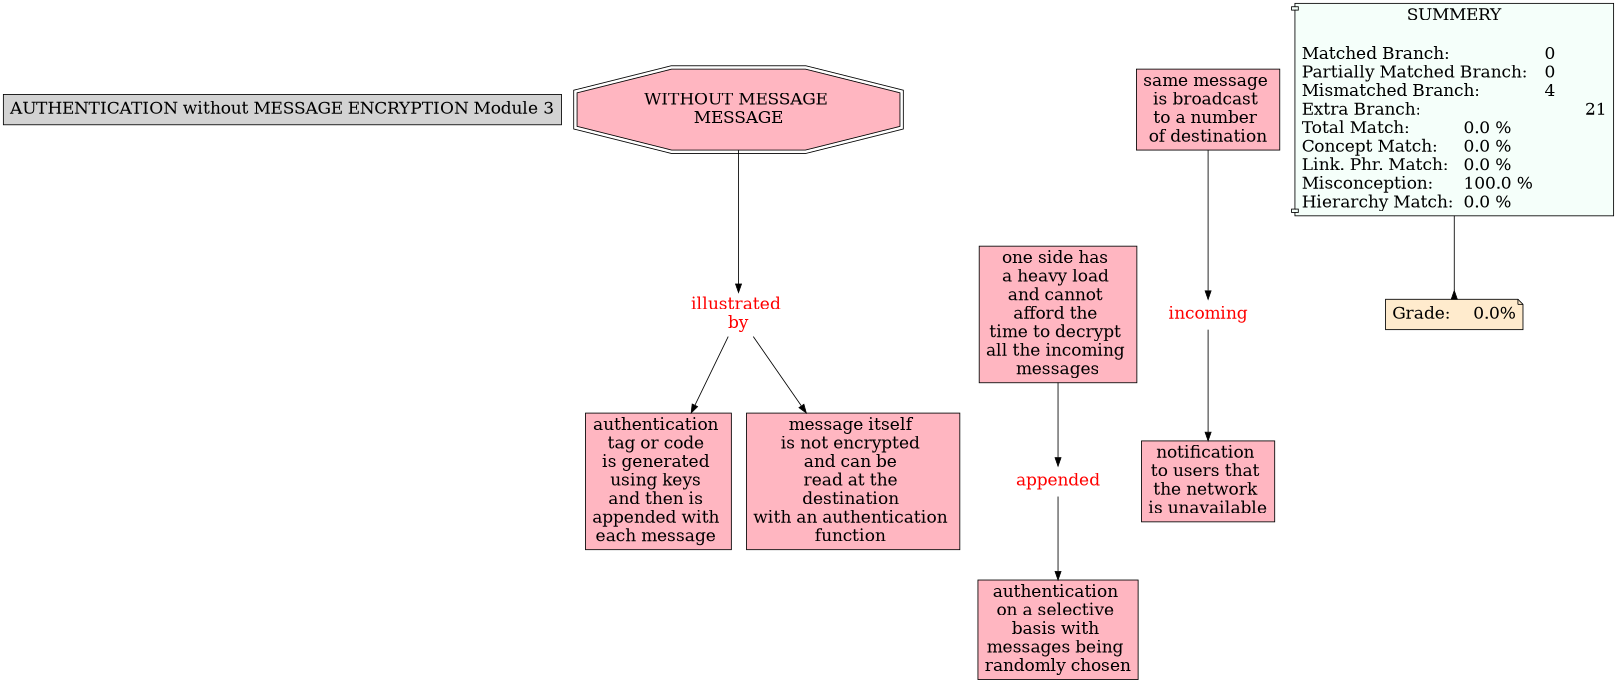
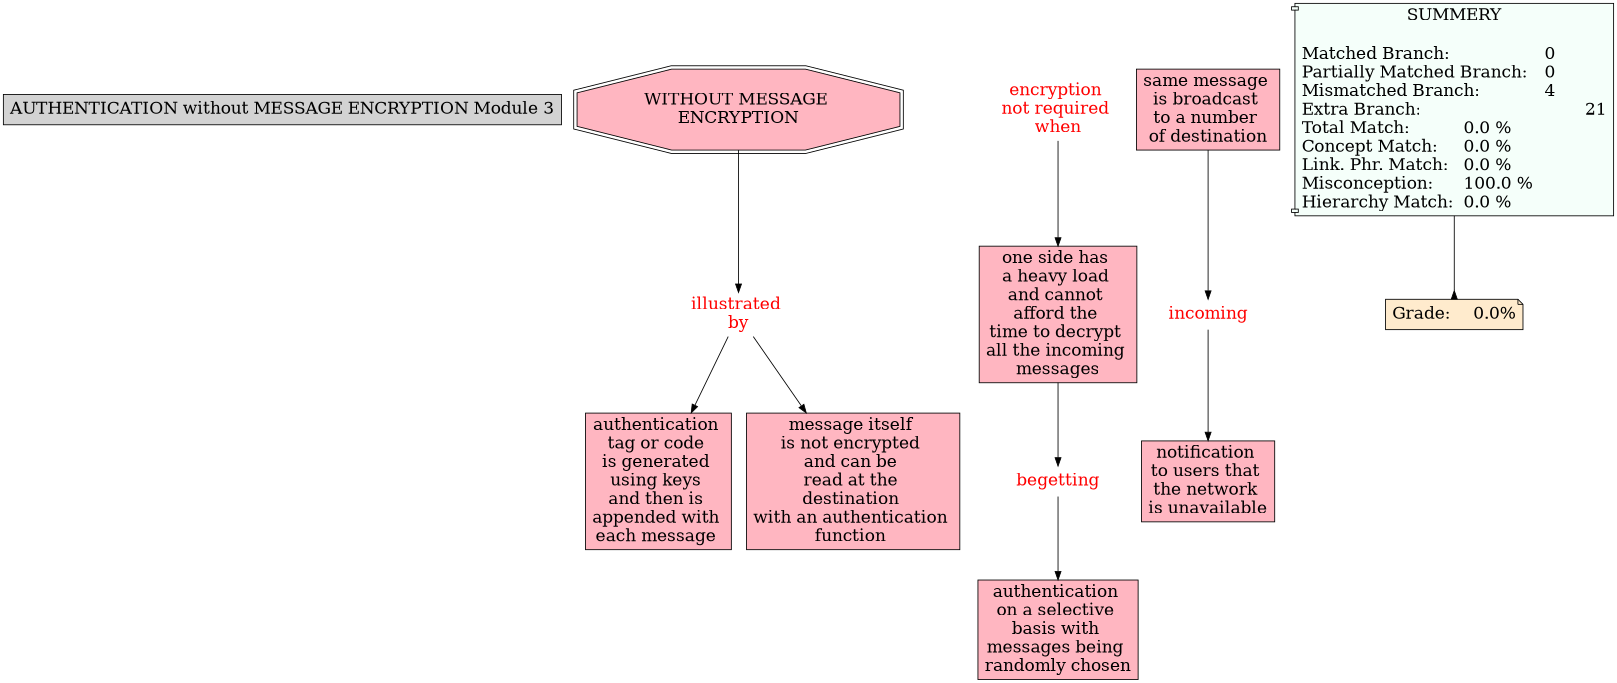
node "WITHOUT MESSAGE MESSAGE": label "WITHOUT MESSAGE MESSAGE" -> "WITHOUT MESSAGE ENCRYPTION"
node "encryption not required when": added
node "appended": label "appended" -> "begetting"
